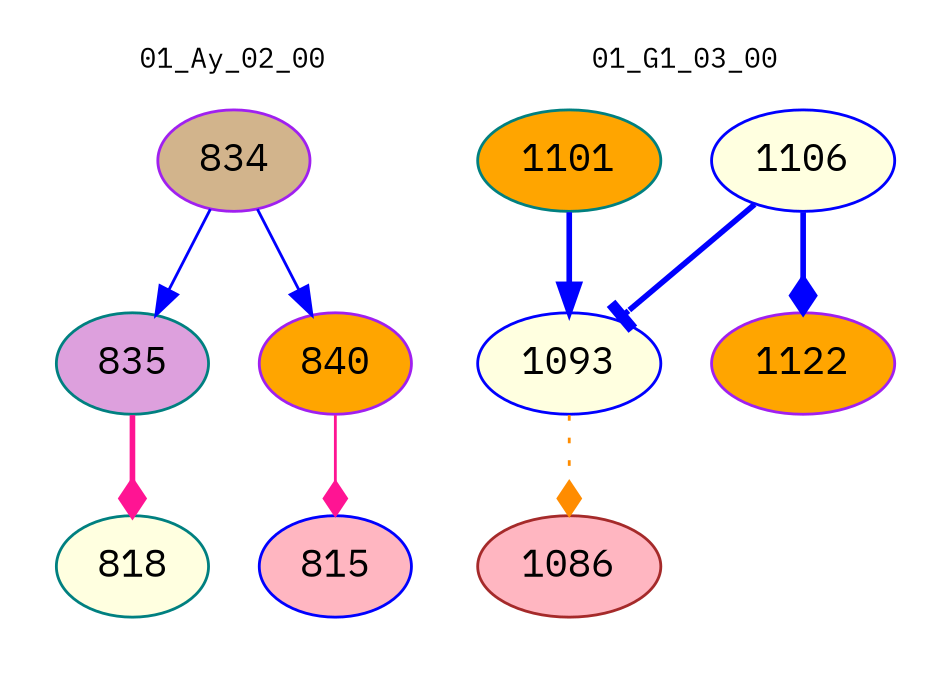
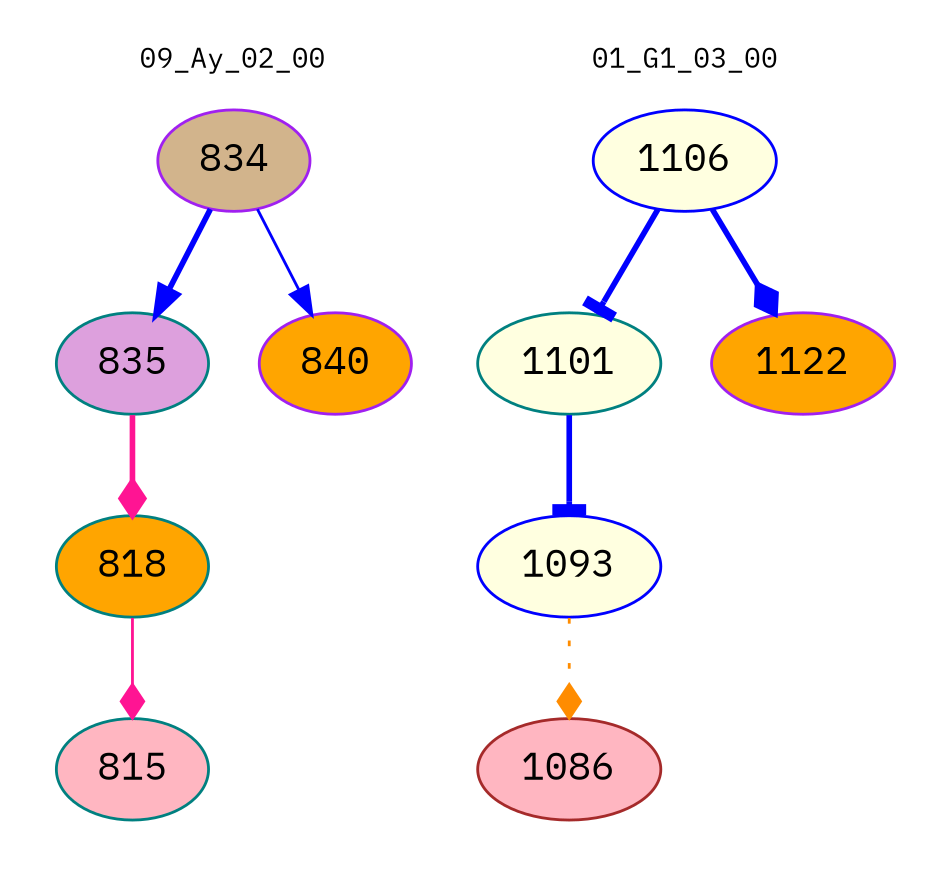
cluster "01_Ay_02_00": label "01_Ay_02_00" -> "09_Ay_02_00"
node "1101": fillcolor orange -> lightyellow
edge "1101" -> "1093": arrowhead normal -> tee
edge "834" -> "835": style solid -> bold
edge "1106" -> "1093": now "1106" -> "1101"
edge "840" -> "815": now "818" -> "815"
node "818": fillcolor lightyellow -> orange
node "815": color blue -> teal
